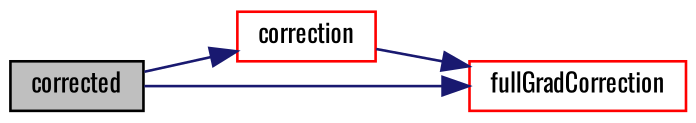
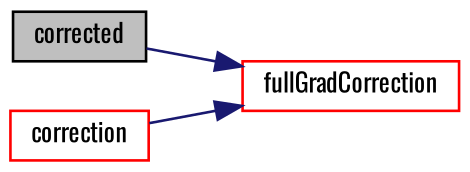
edge "corrected" -> "correction": removed
